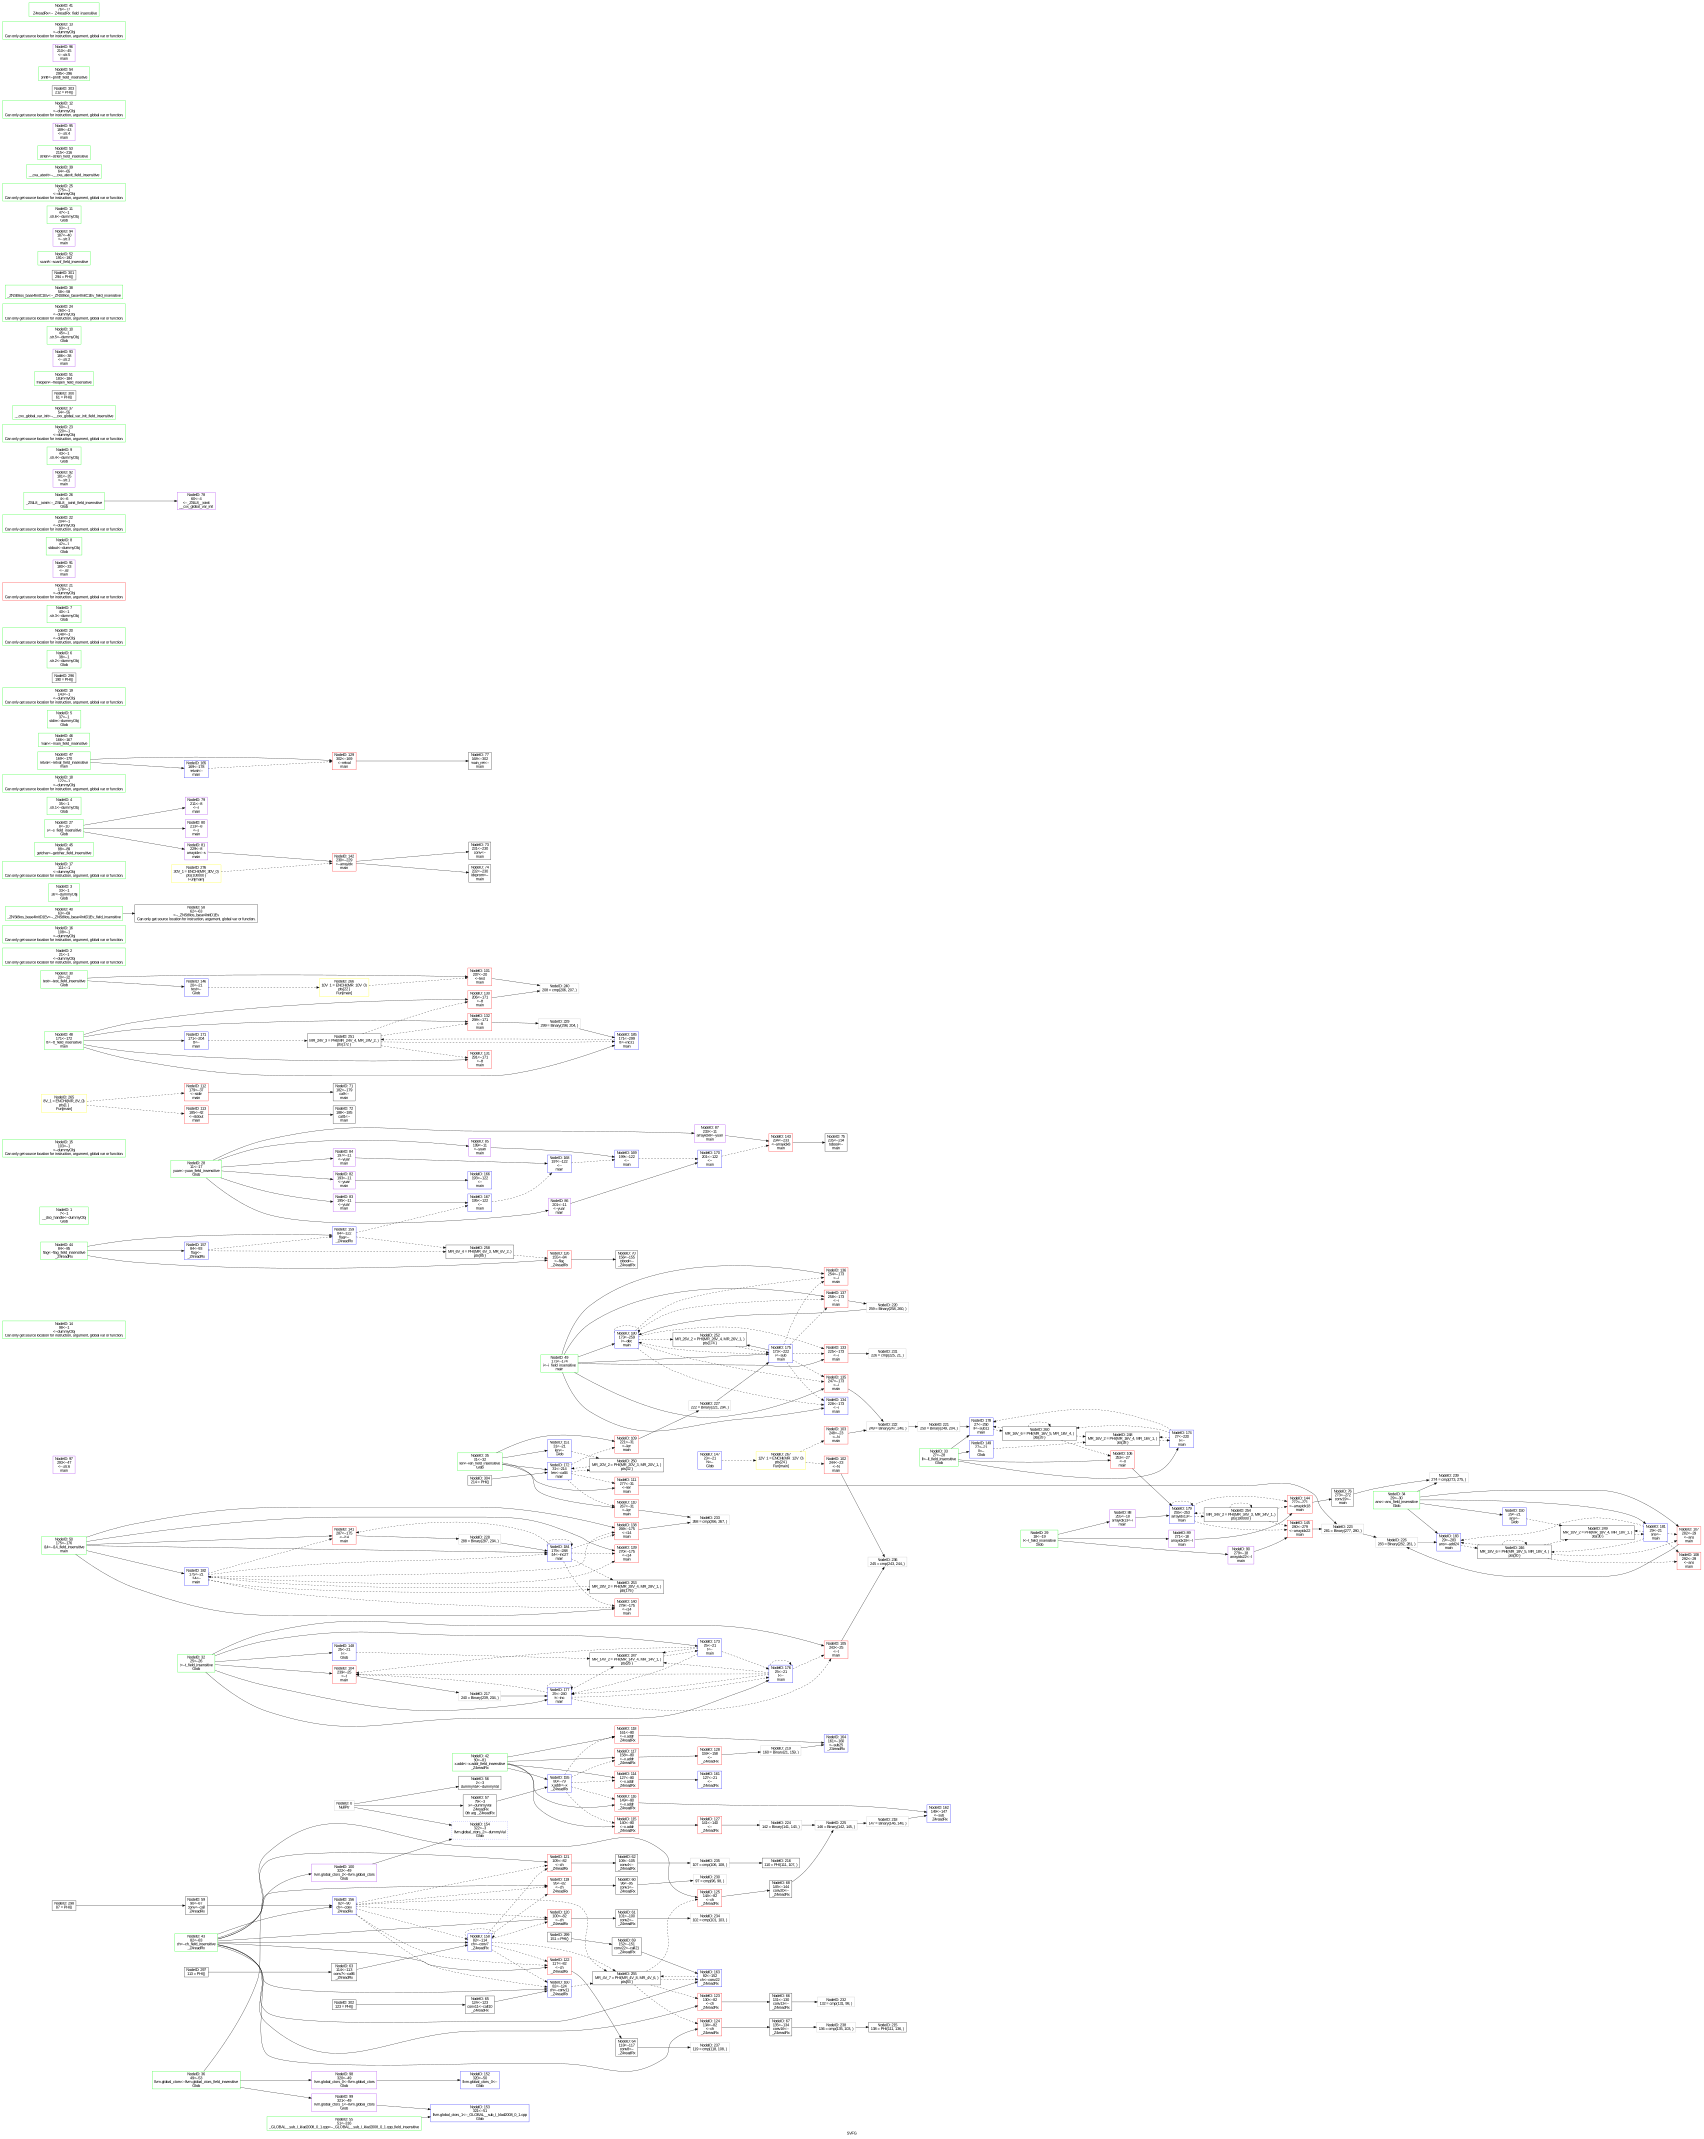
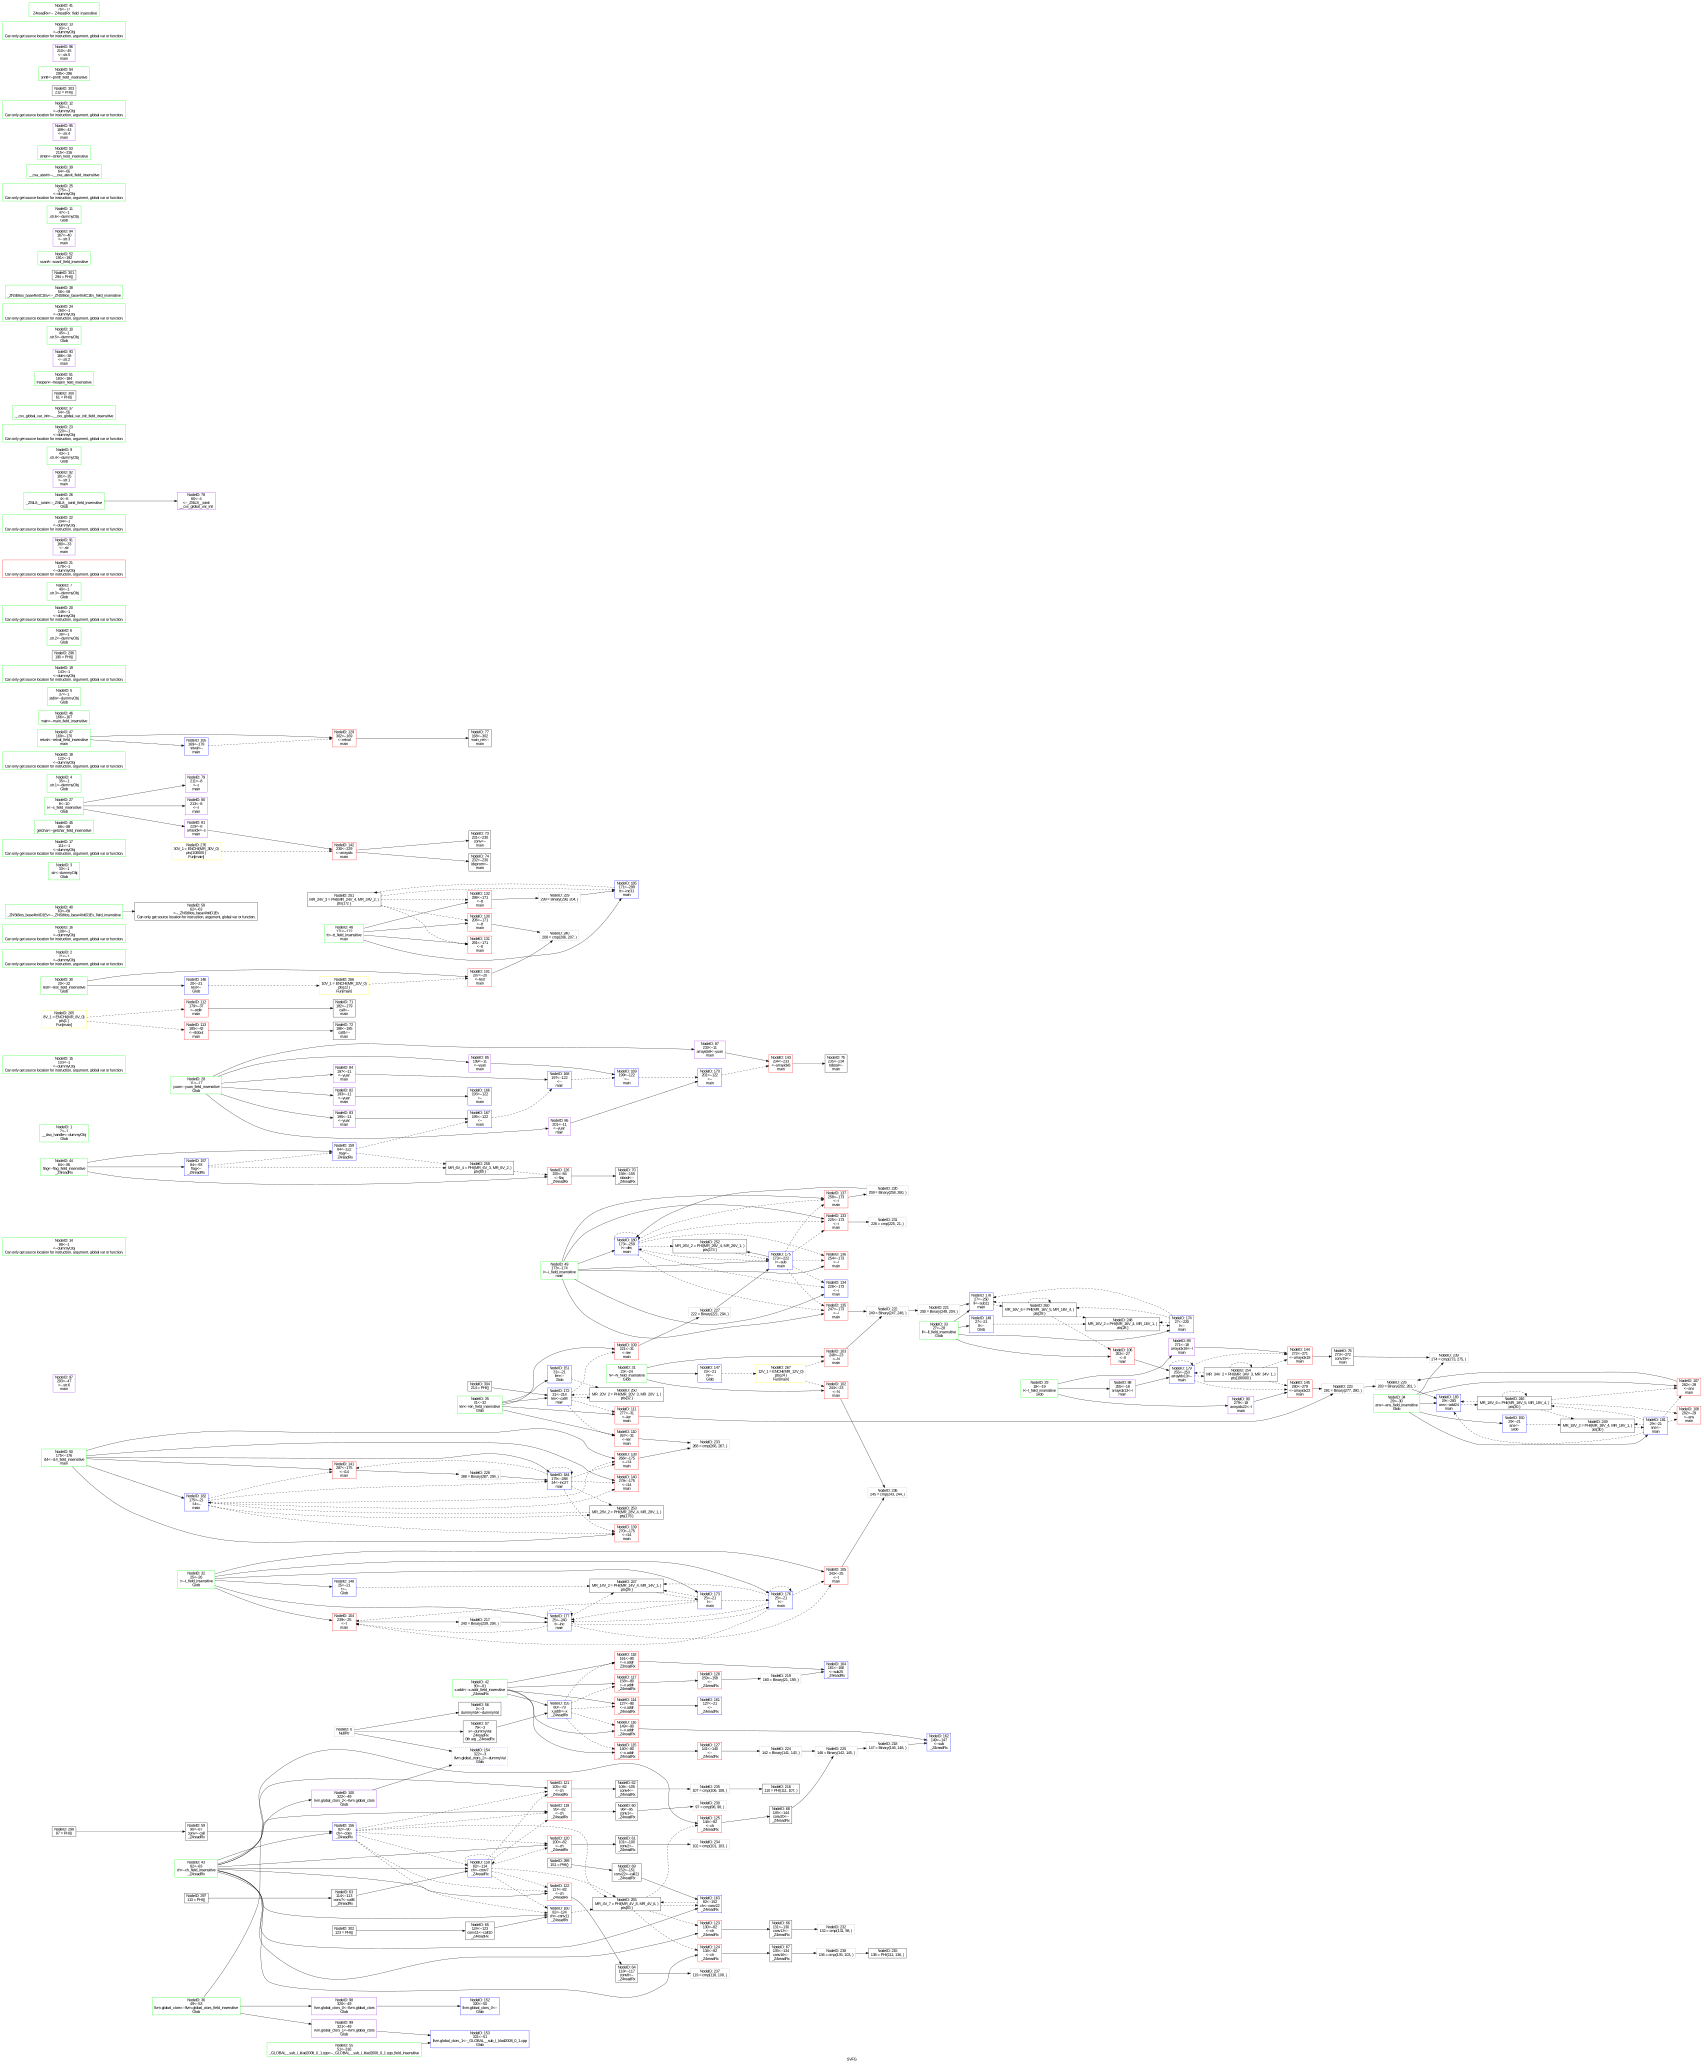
node "NodeID: 8": removed
node "NodeID: 171": removed
node "NodeID: 31": added
node "NodeID: 118": text "_Z4readRx" -> "_Z3readRx"
